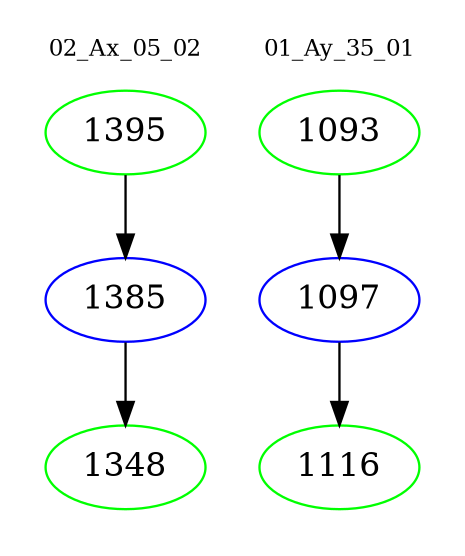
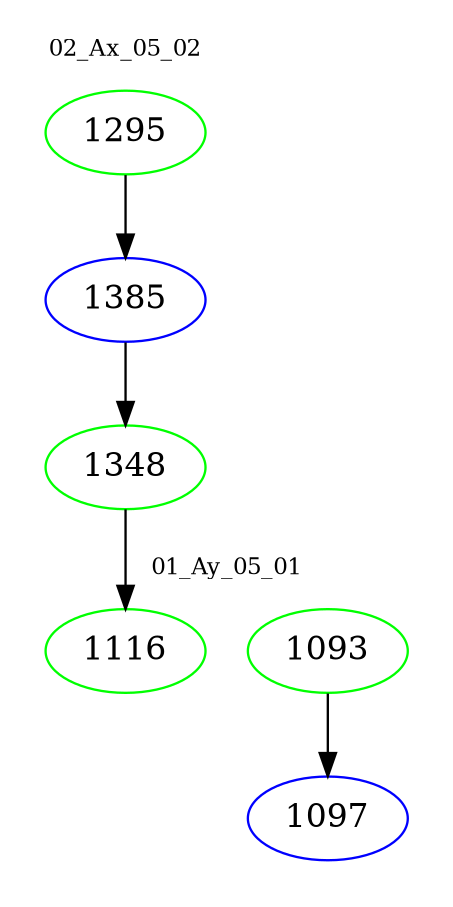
cluster "01_Ay_35_01": label "01_Ay_35_01" -> "01_Ay_05_01"
node "1395": label "1395" -> "1295"
edge "1097" -> "1116": now "1348" -> "1116"
